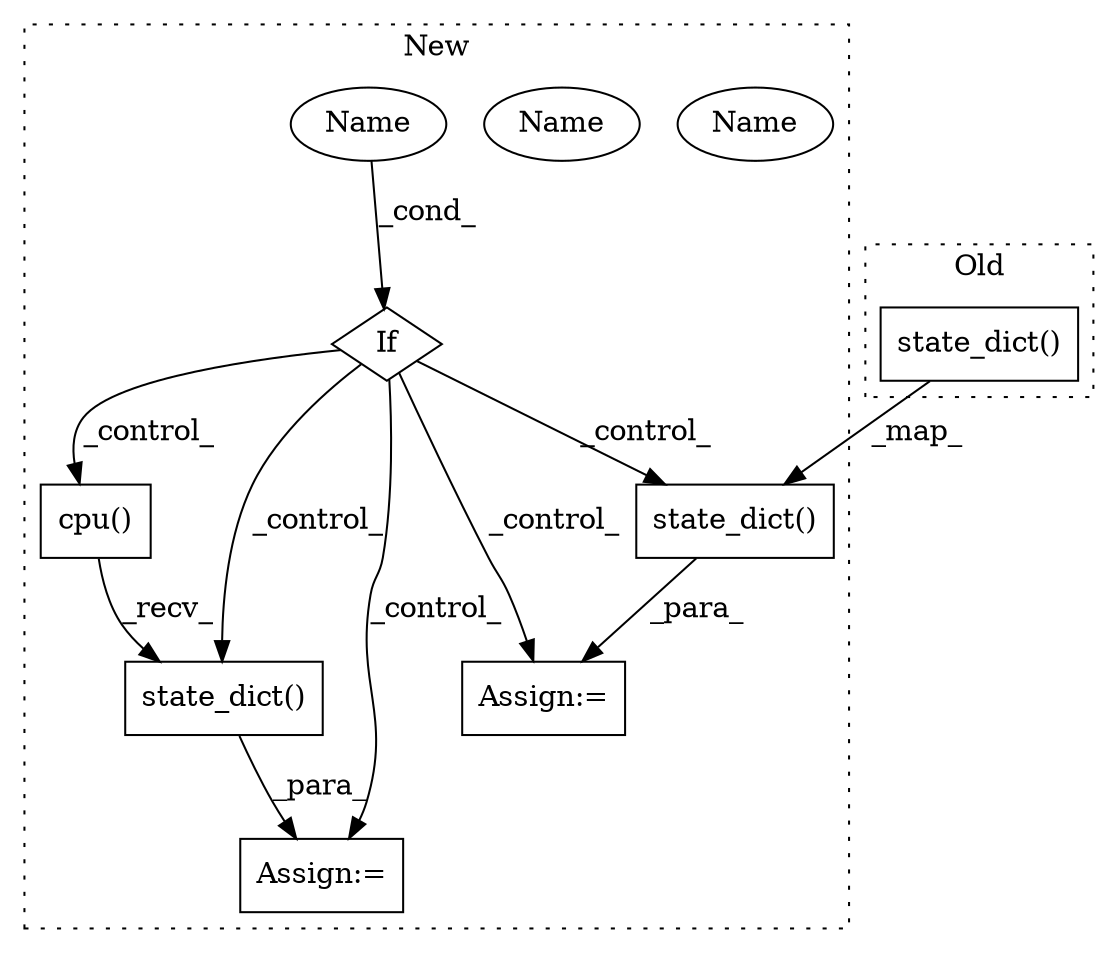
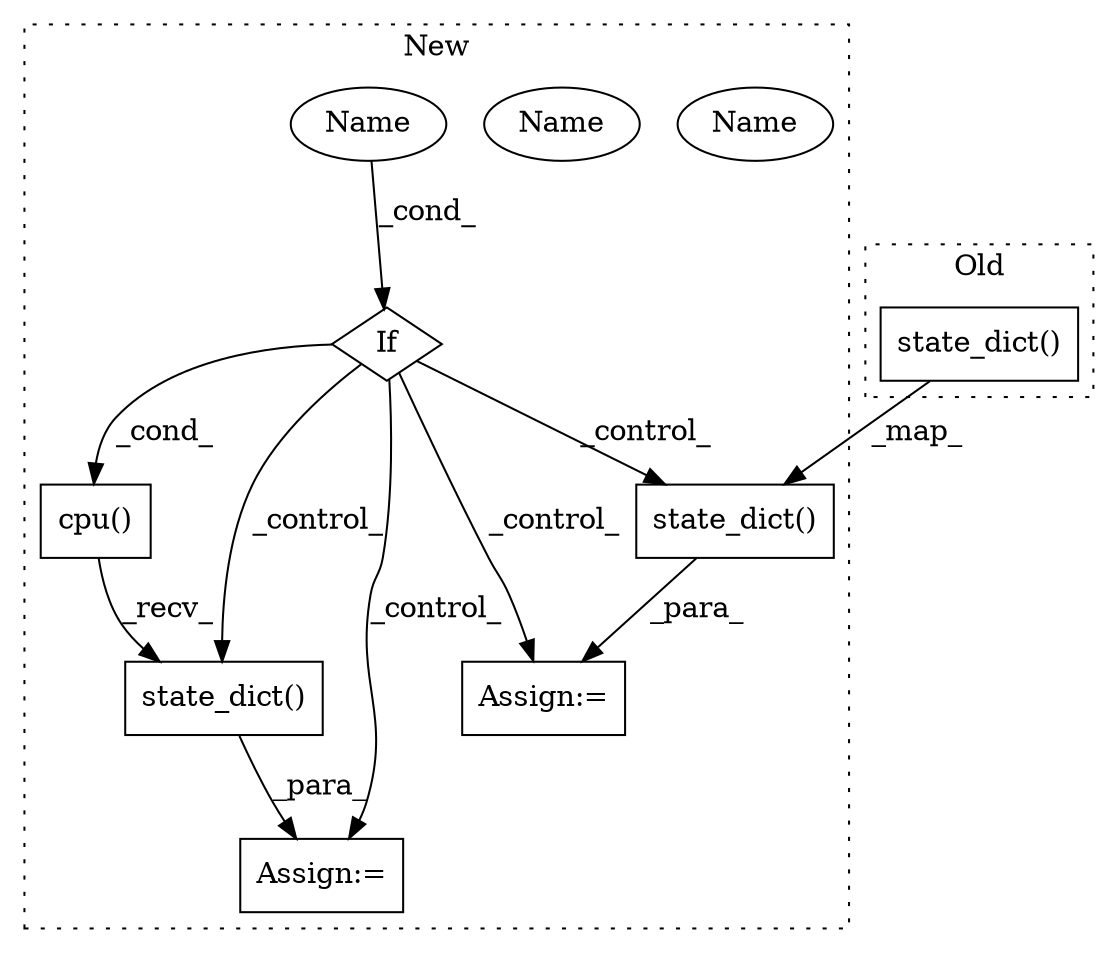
edge "If" -> "cpu()": label "_control_" -> "_cond_"
